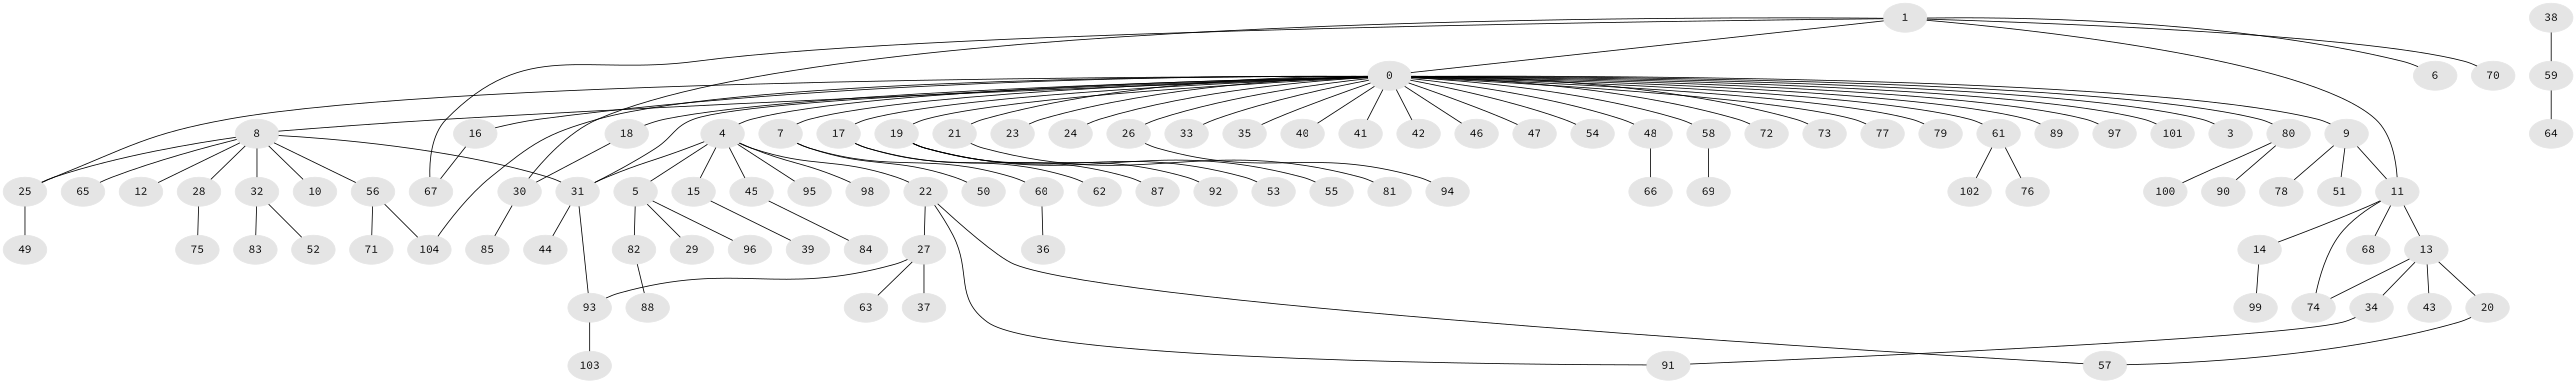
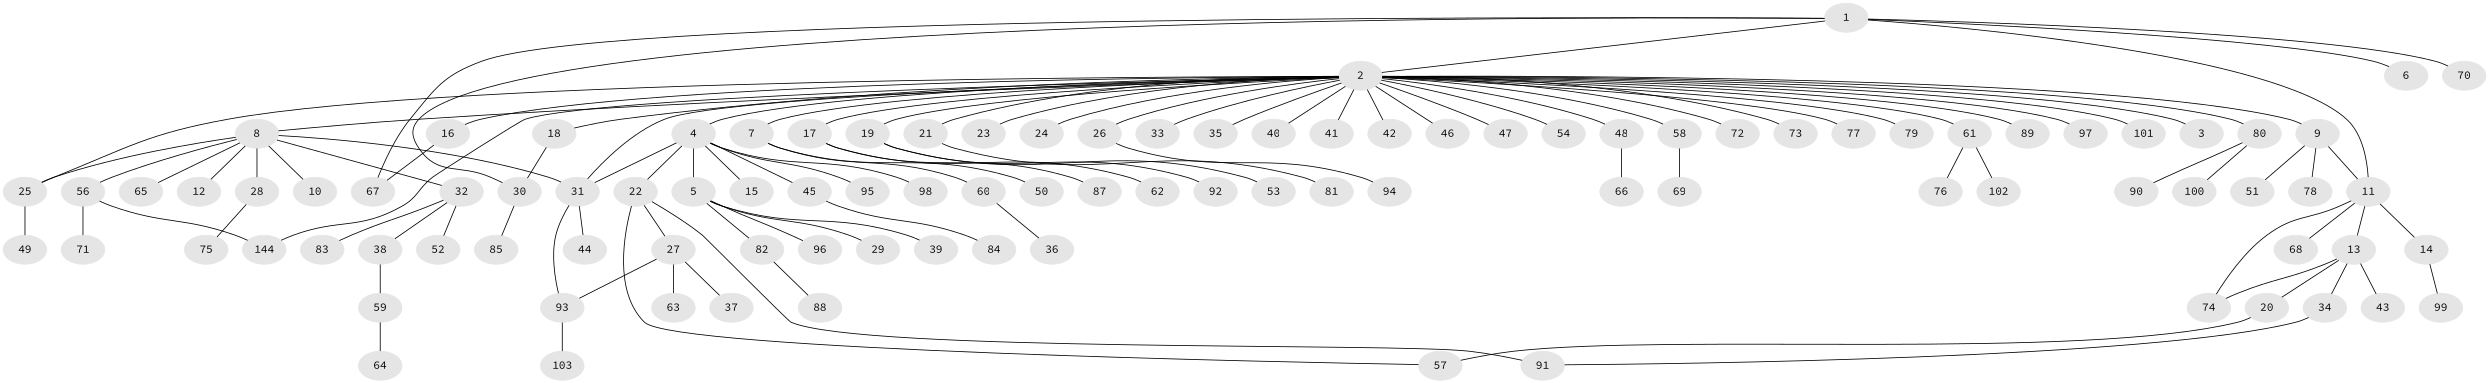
node "0": label "0" -> "2"
node "55": removed
edge "32" -- "38": added
edge "15" -- "39": now "5" -- "39"
node "104": label "104" -> "144"
